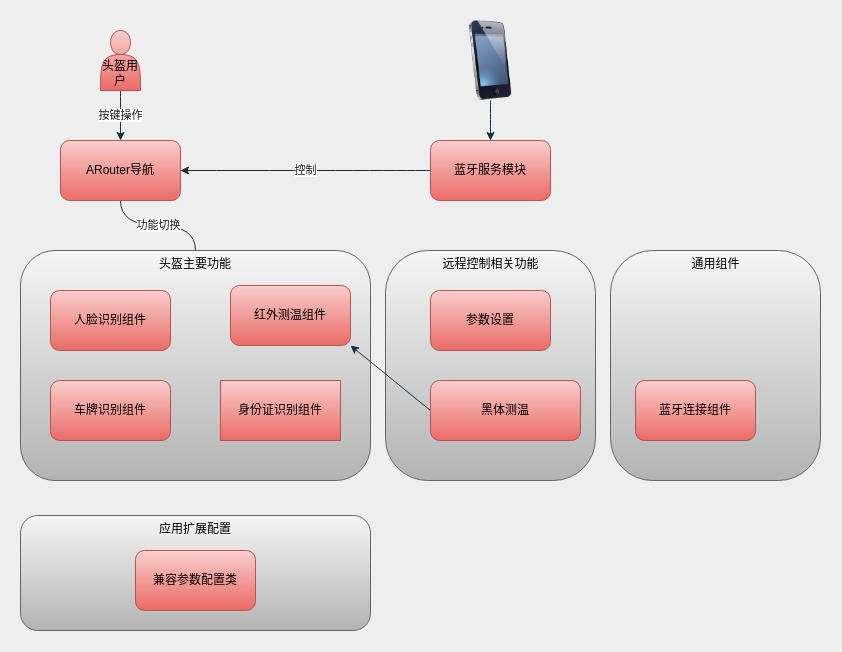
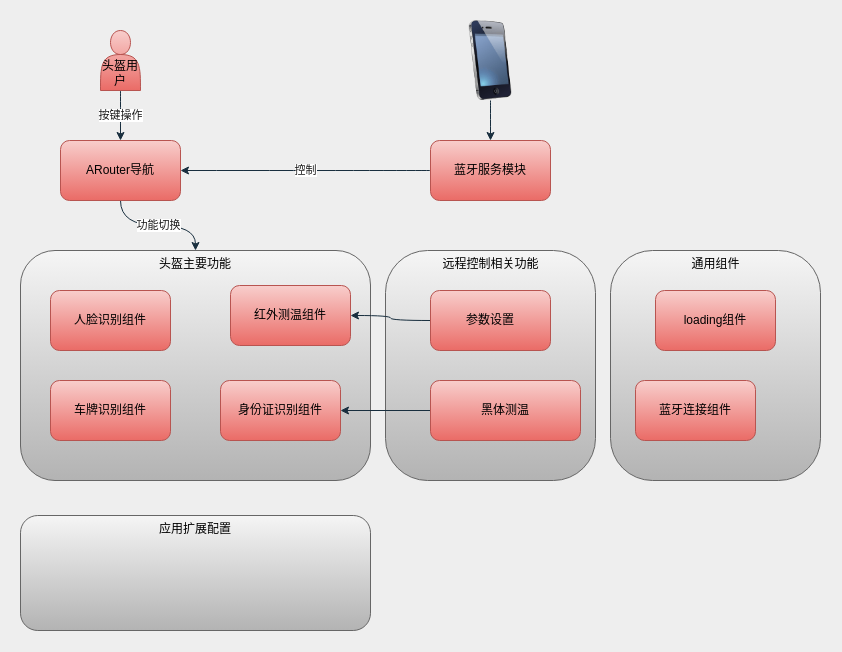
edge "ARouter导航" -- "头盔主要功能": arrowhead none -> classic
edge "参数设置" -> "红外测温组件": added
node "loading组件": added
edge "黑体测温" -> "红外测温组件": now "黑体测温" -> "身份证识别组件"
node "身份证识别组件": shape rectangle -> rounded rectangle
node "兼容参数配置类": removed
